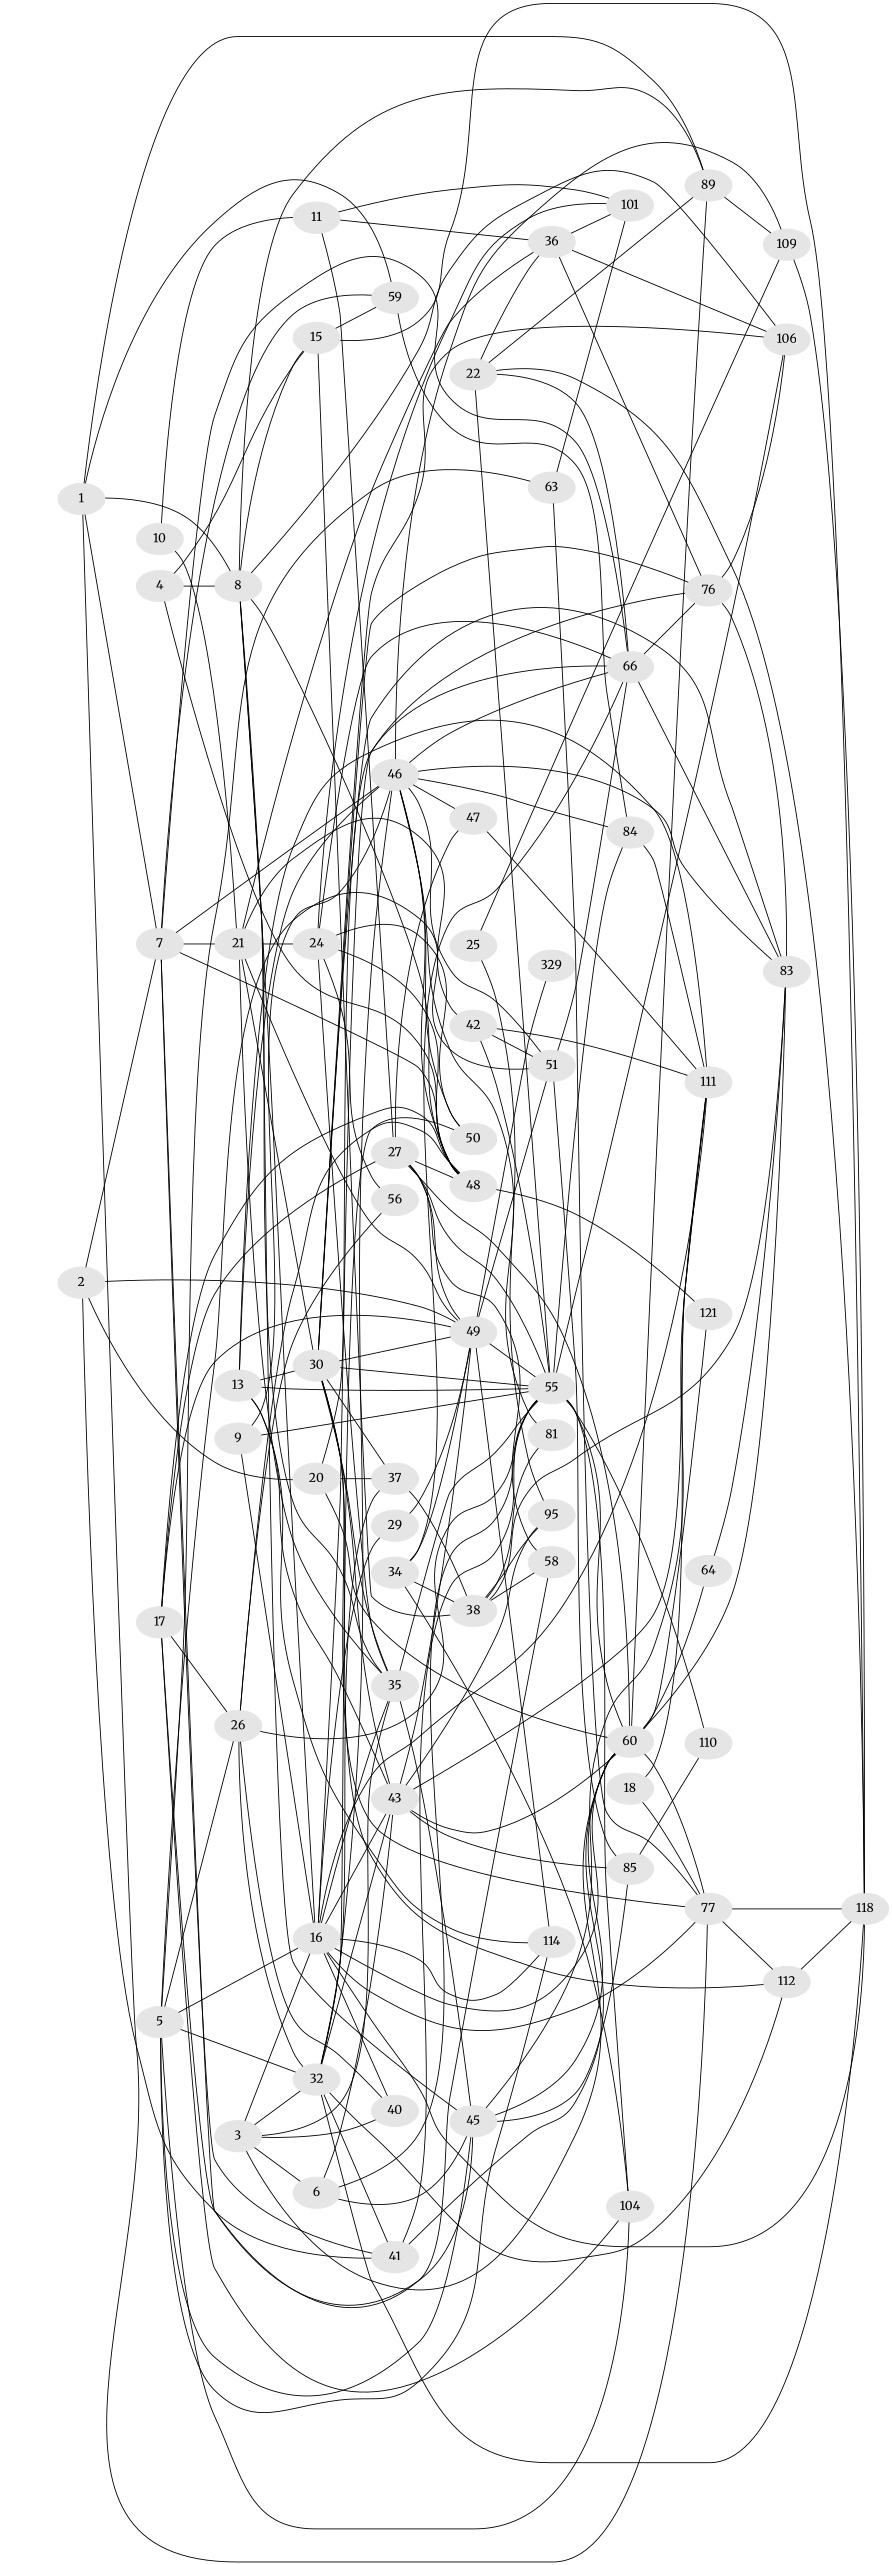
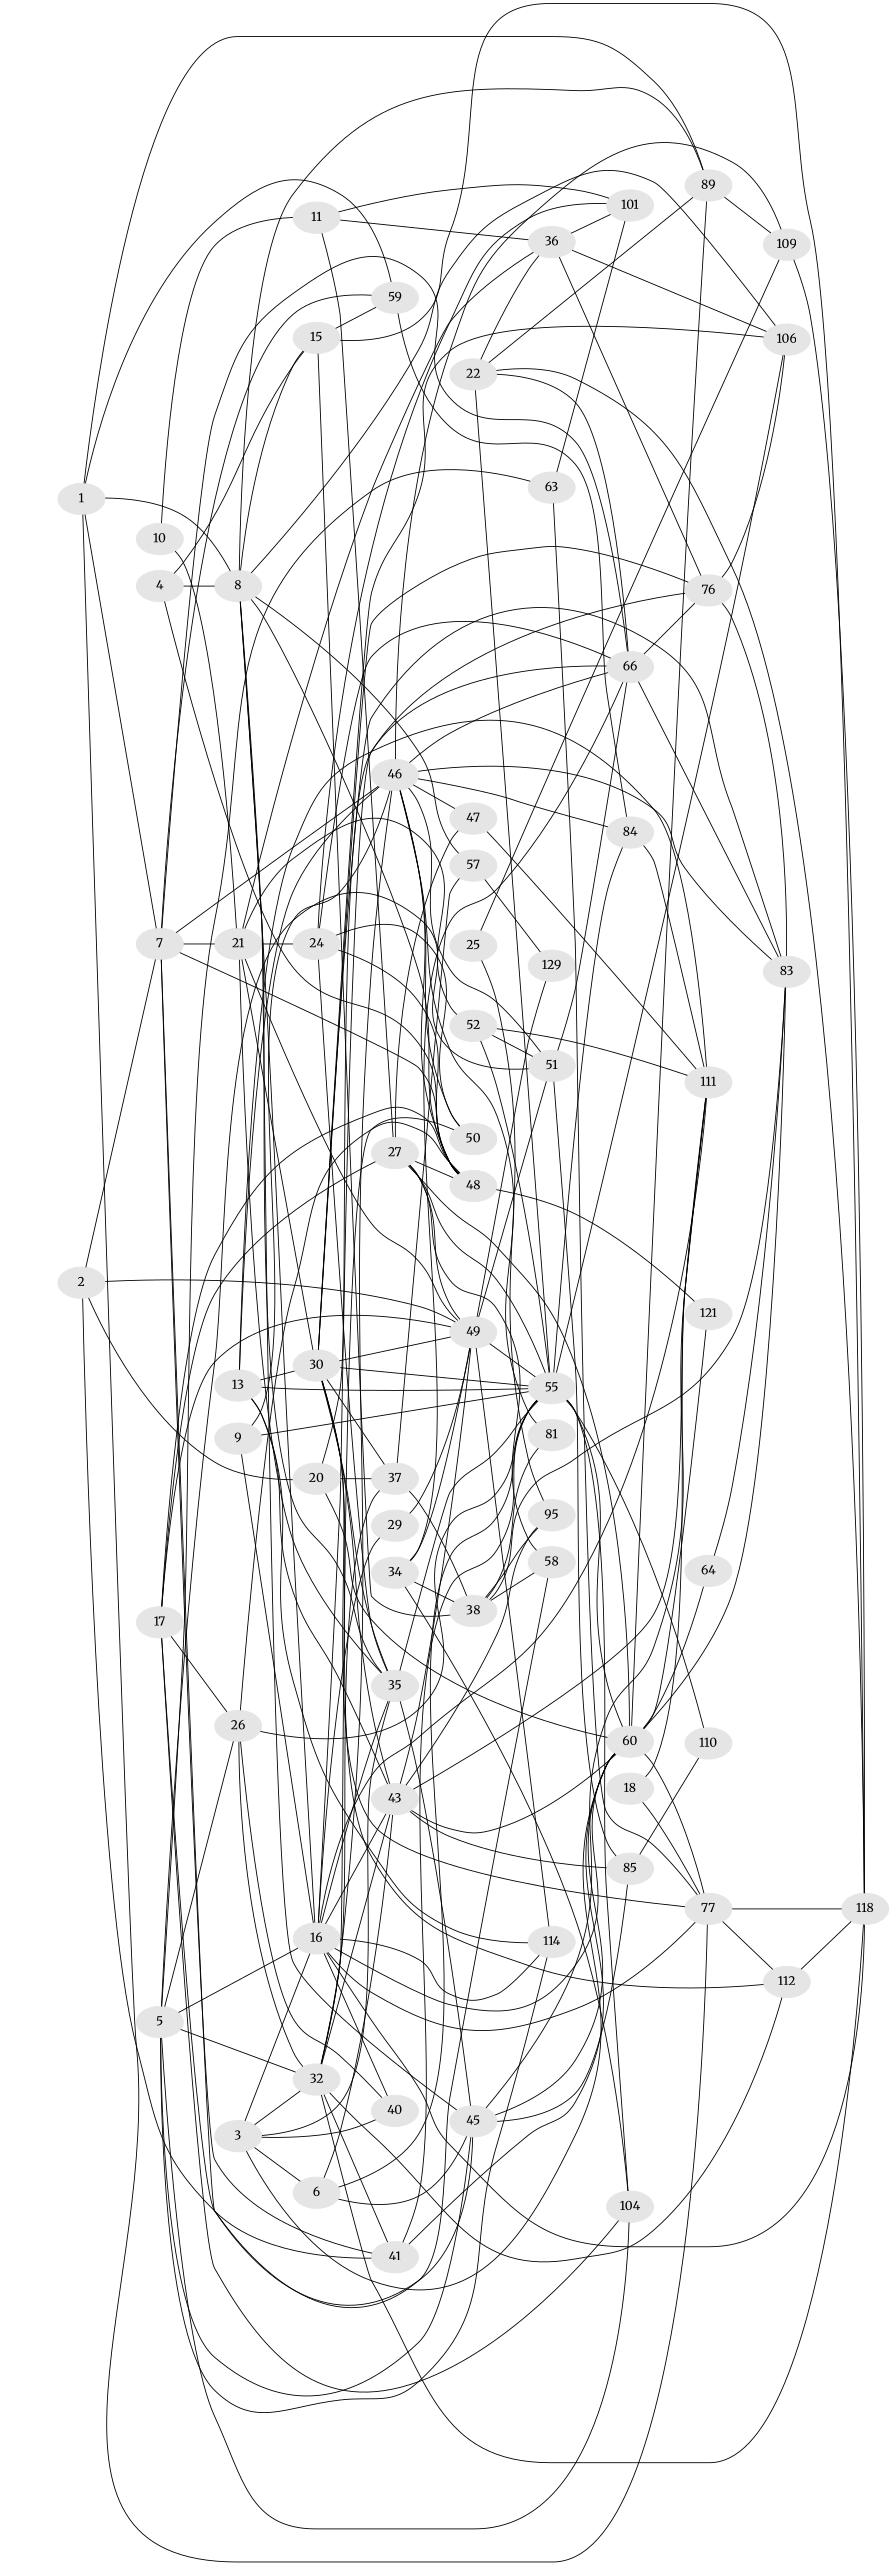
node "57": added
node "329": label "329" -> "129"
node "42": label "42" -> "52"
node "56": removed
